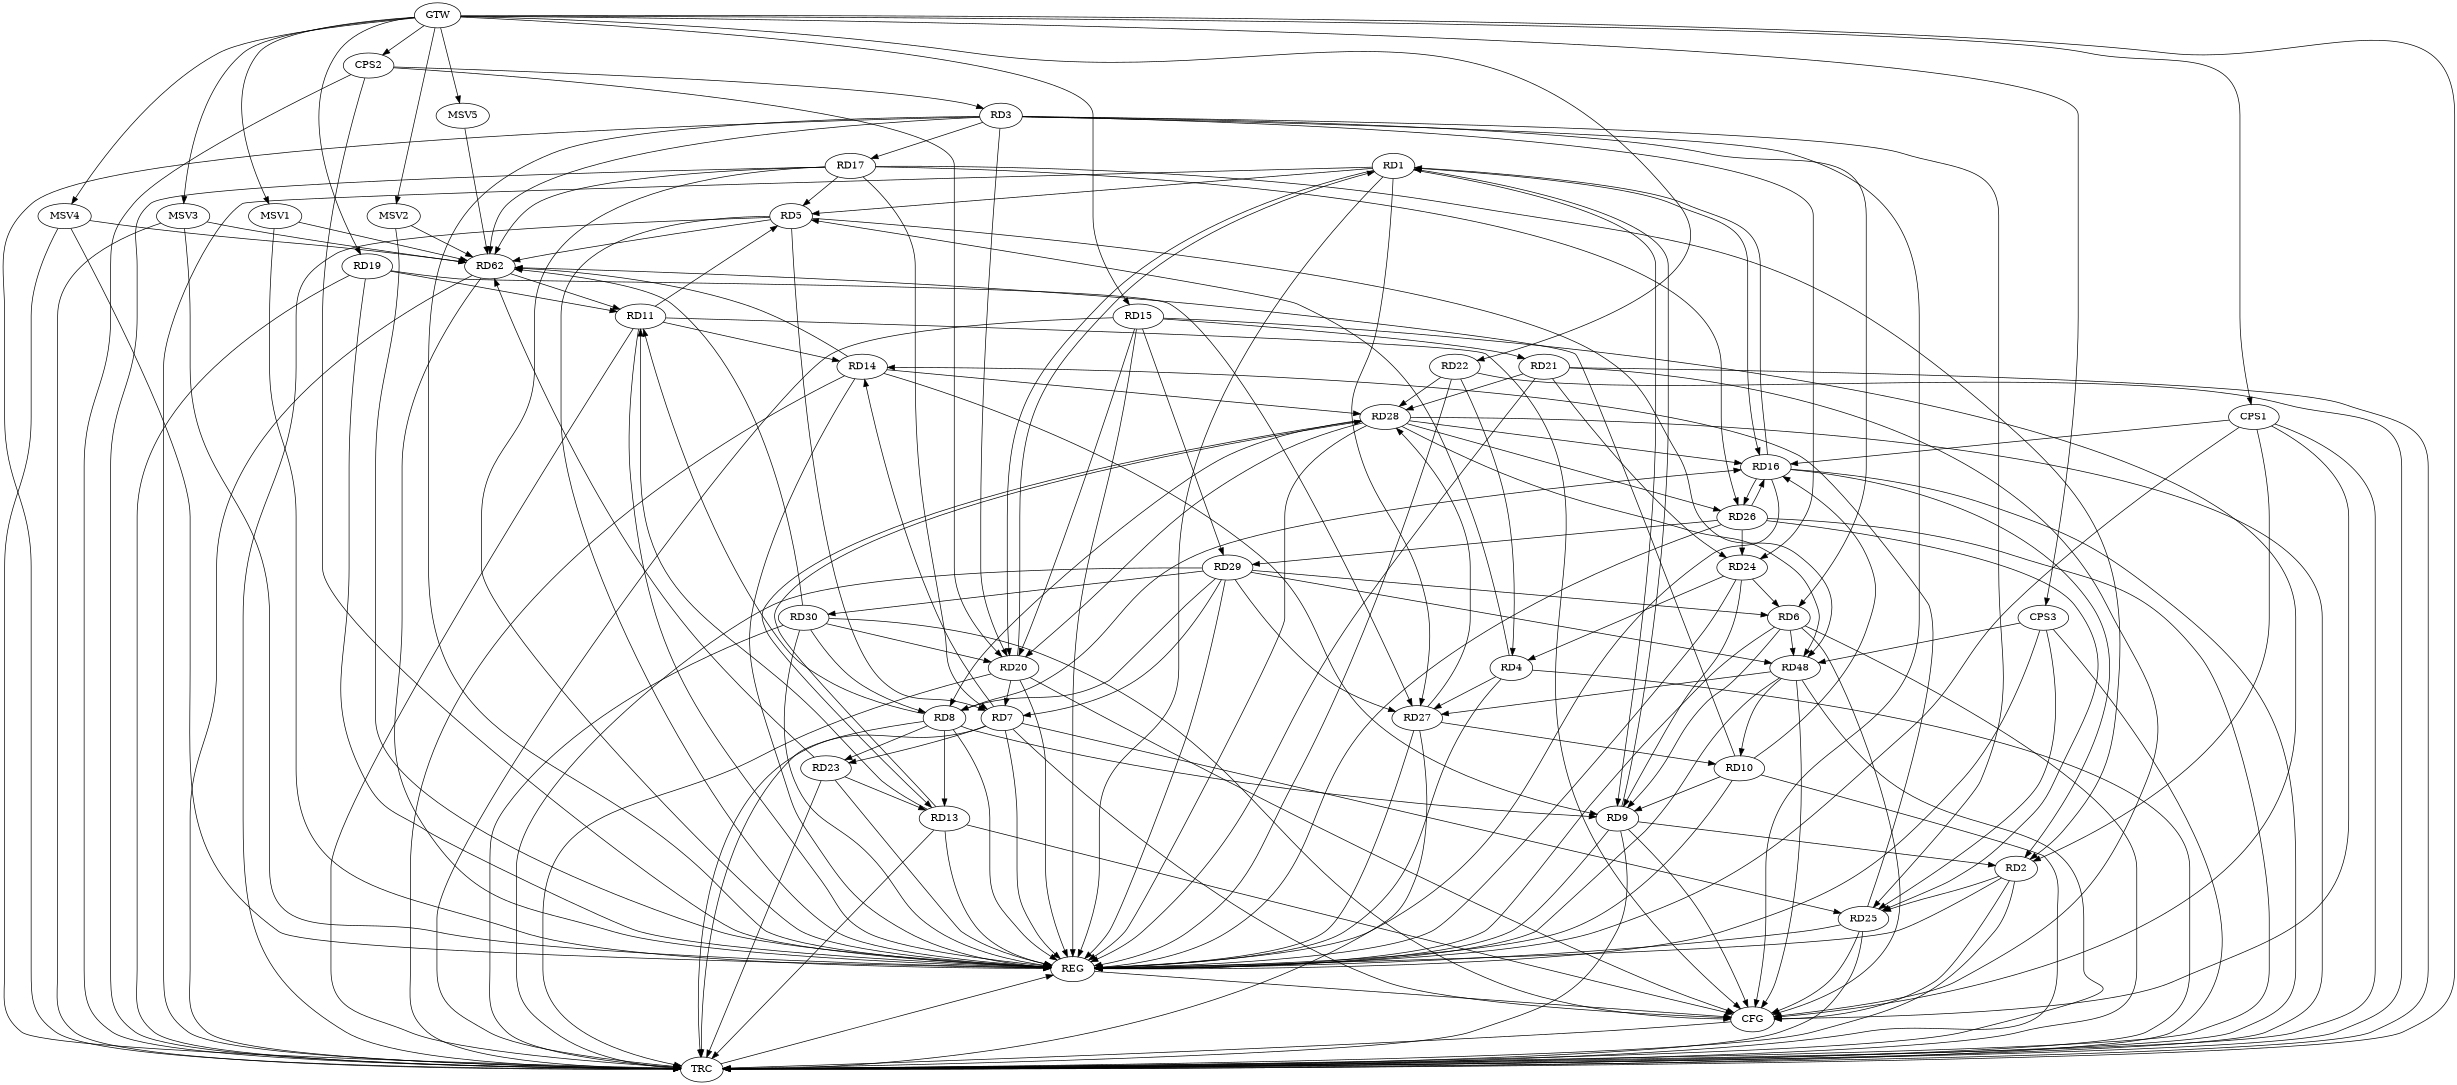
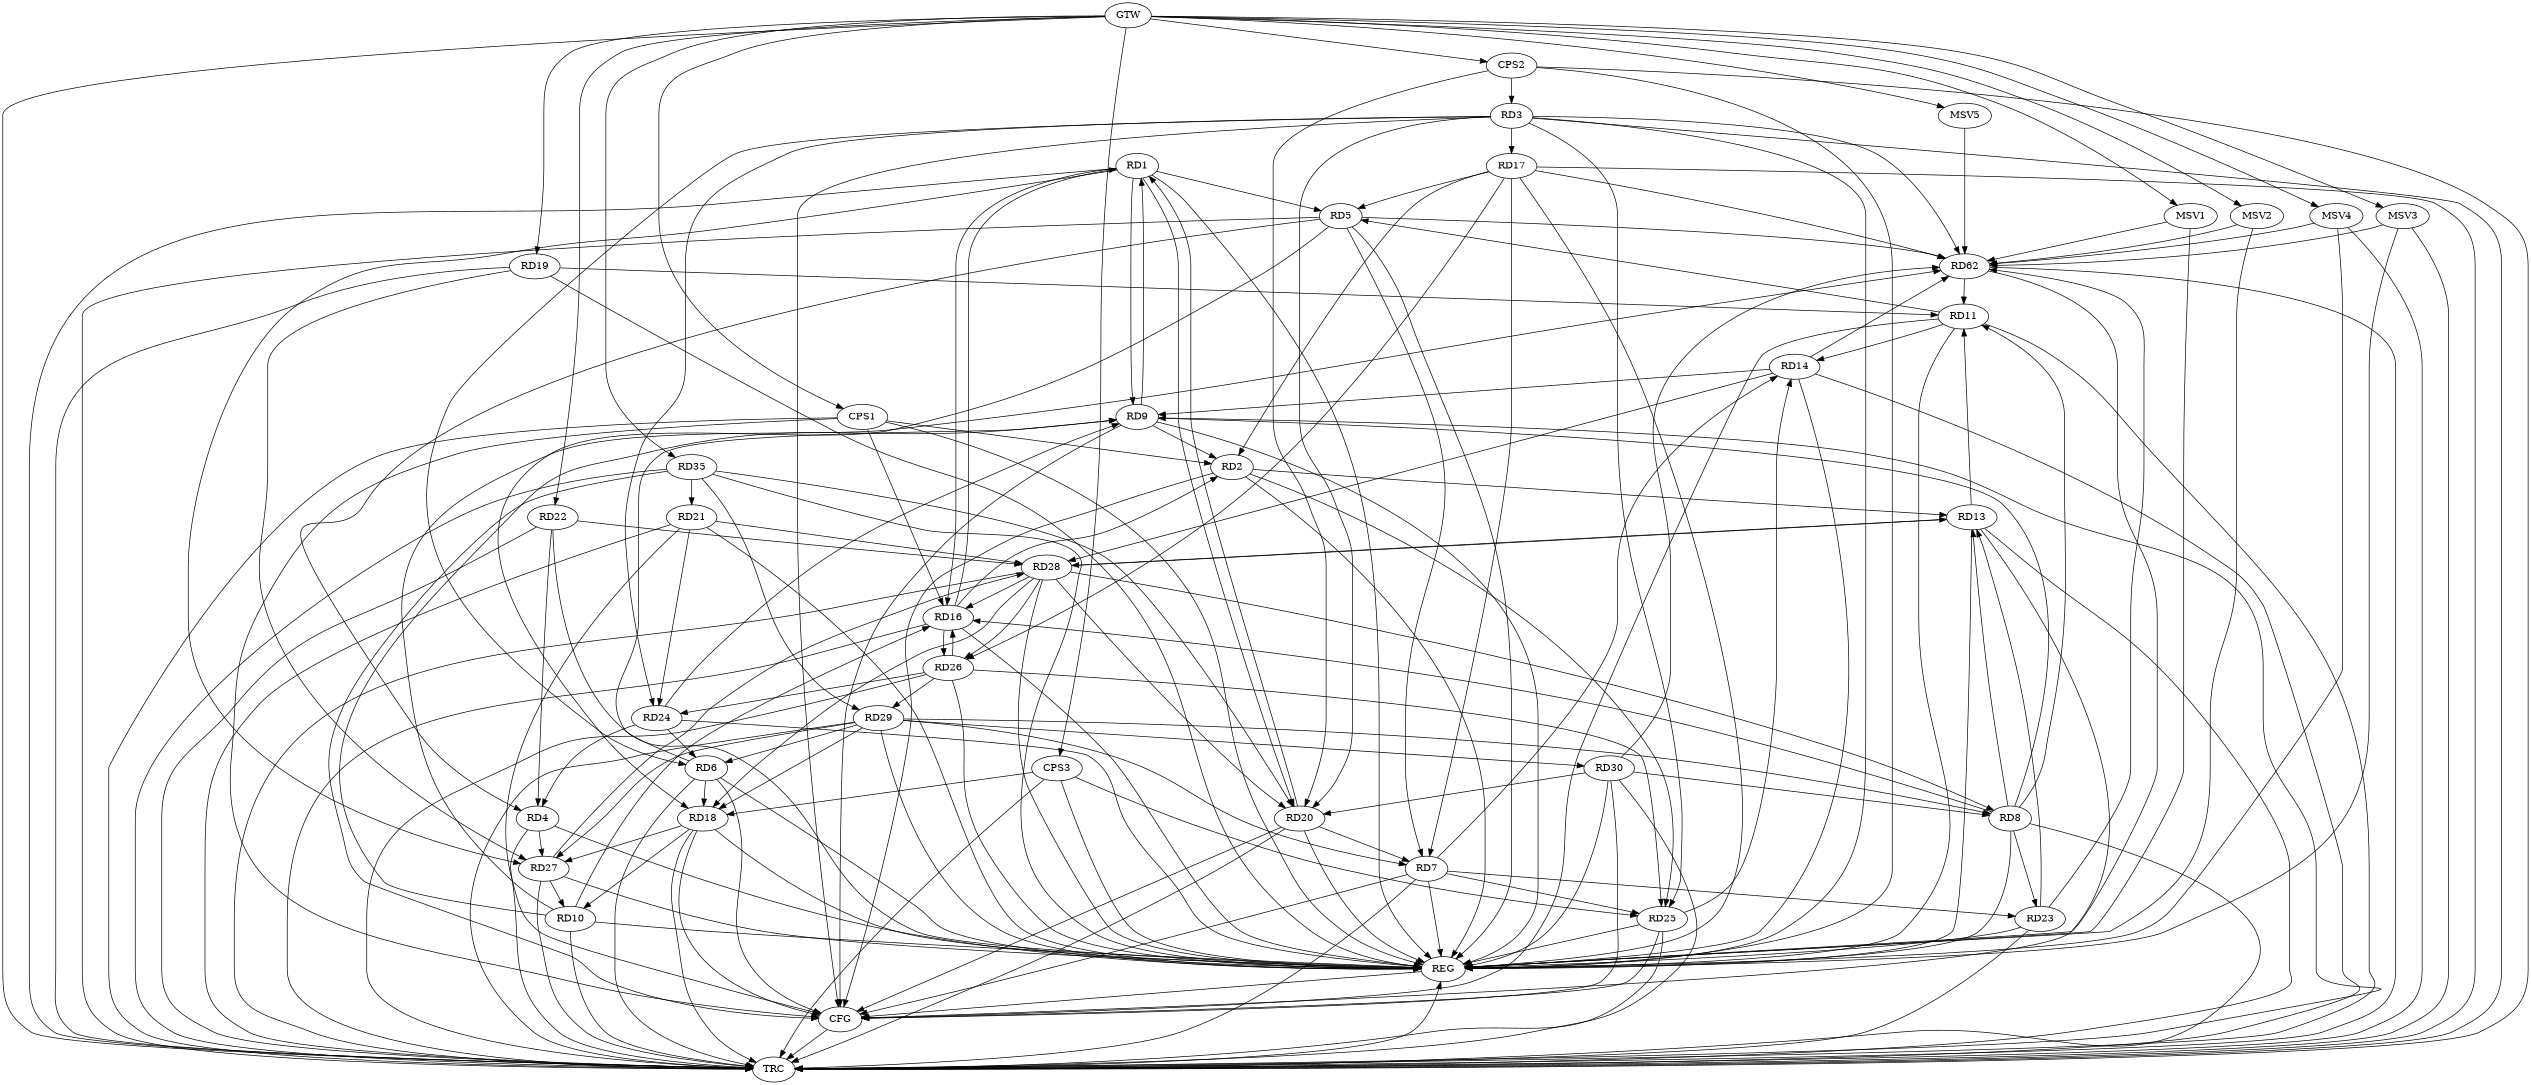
edge "RD4" -> "RD5": reversed
node "RD15": label "RD15" -> "RD35"
node "RD48": label "RD48" -> "RD18"
edge "RD2" -> "TRC": now "RD2" -> "RD13"
